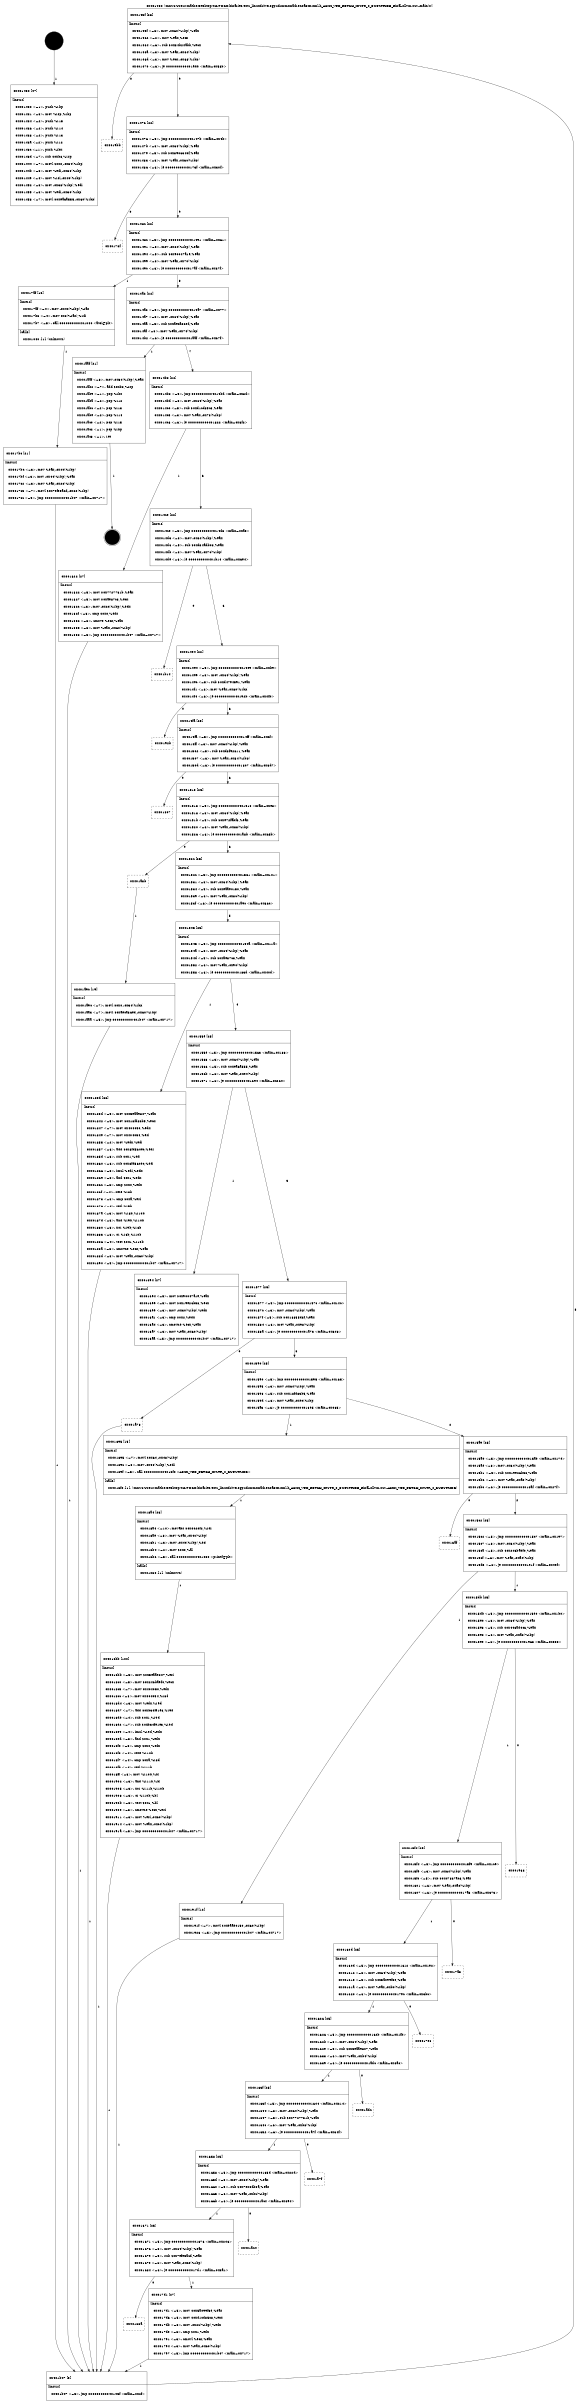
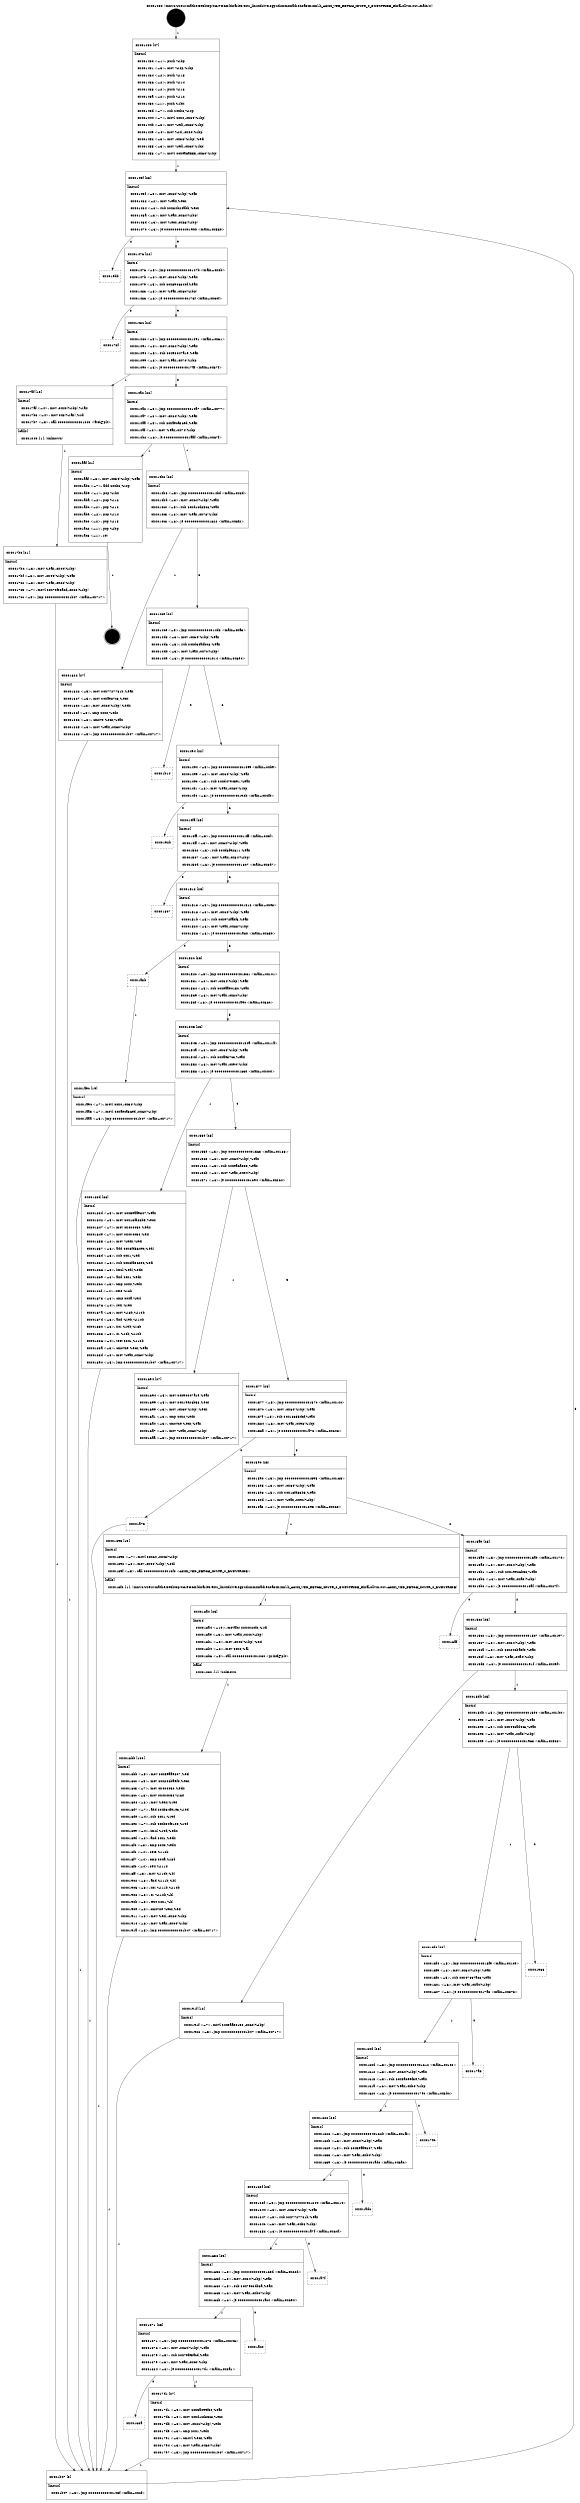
edge "0x401430 [47]" -> "0x40145f [23]": added, label "1"
